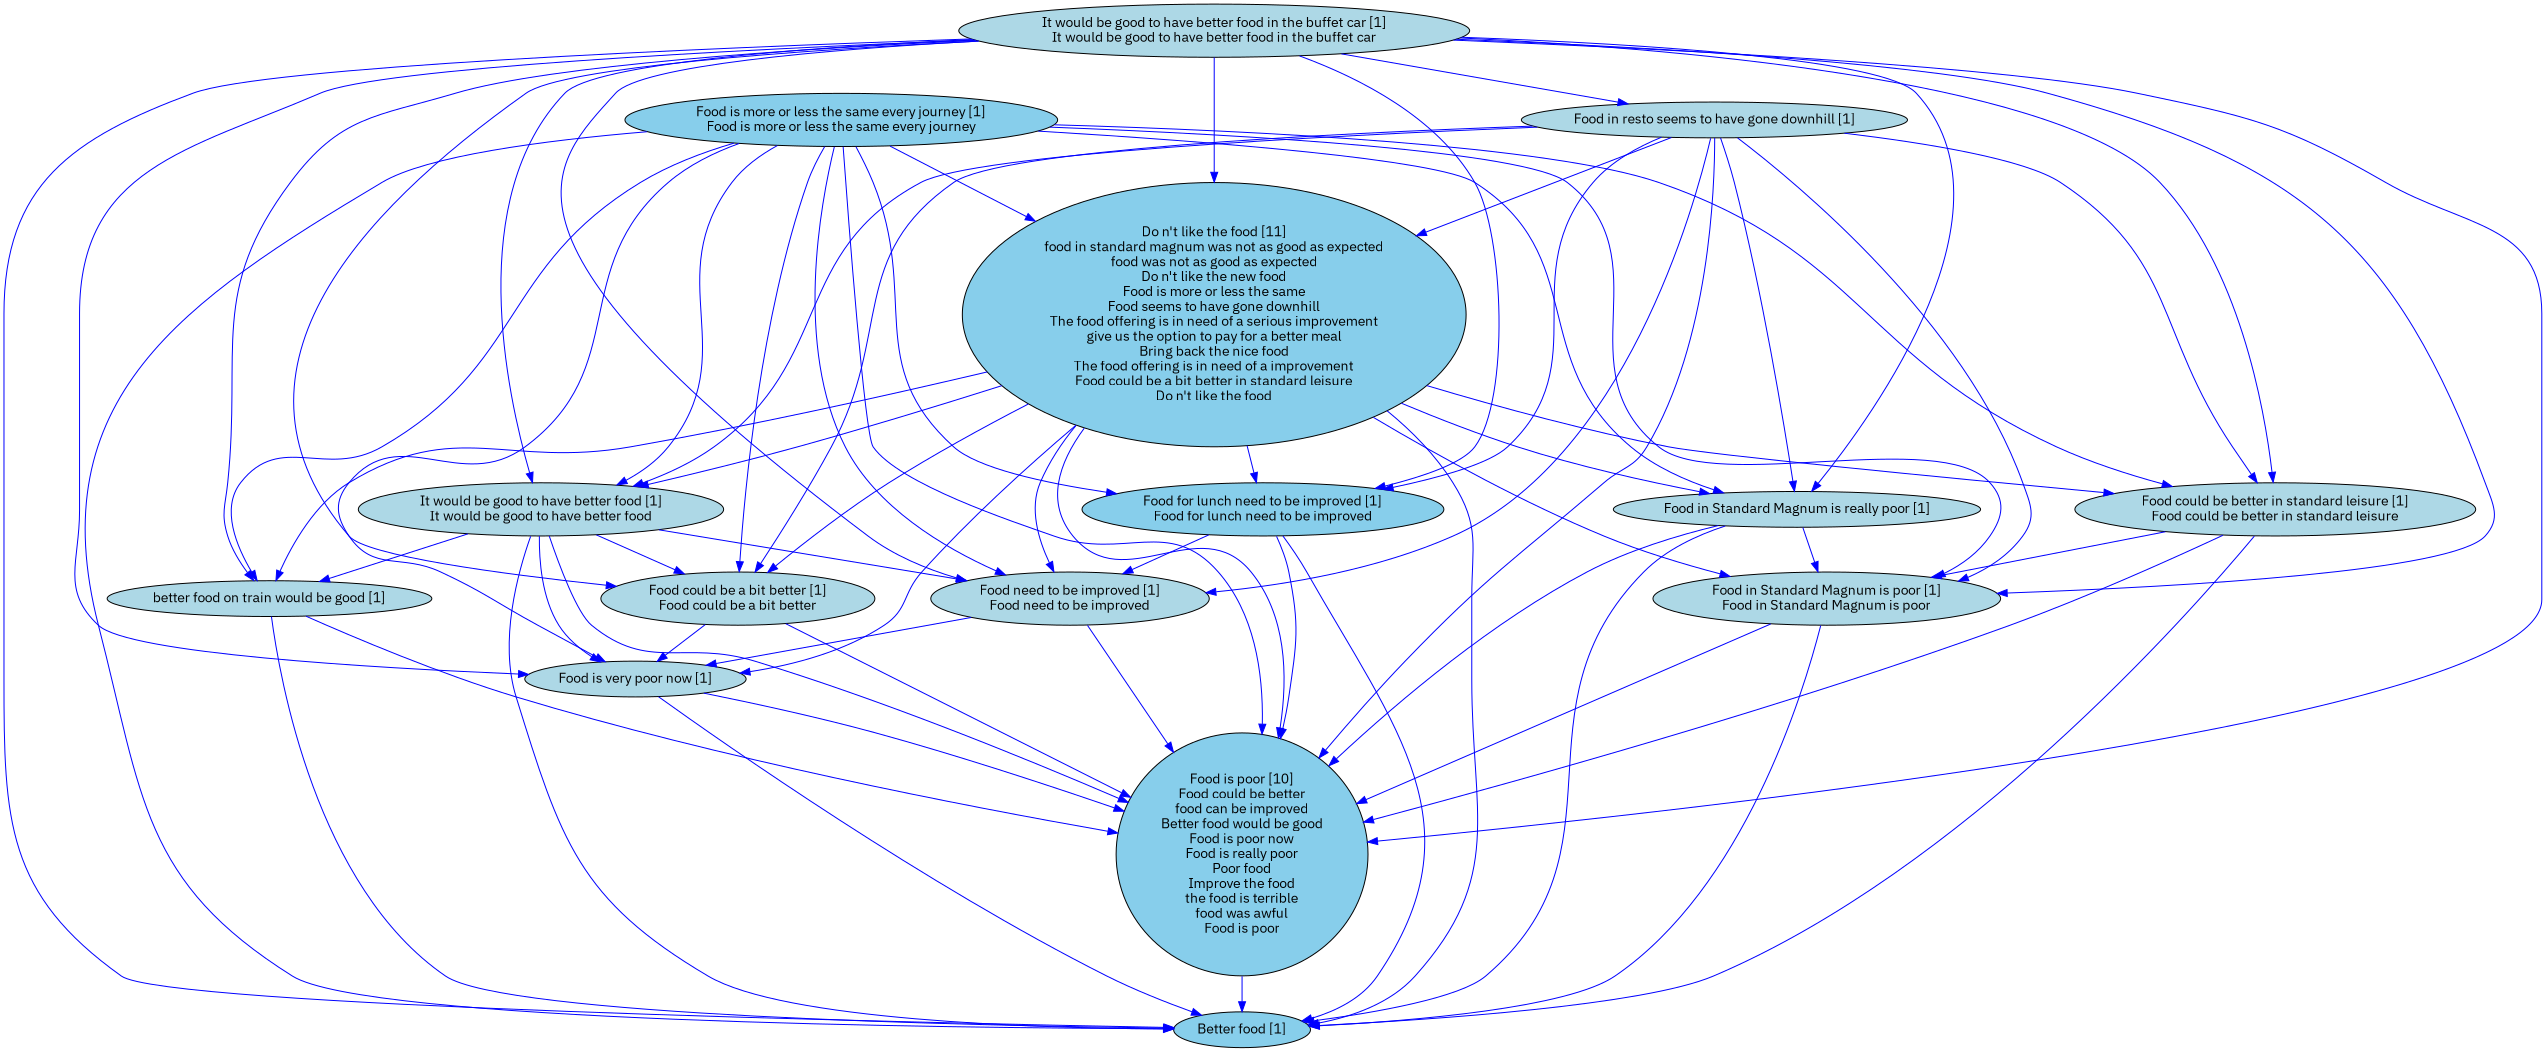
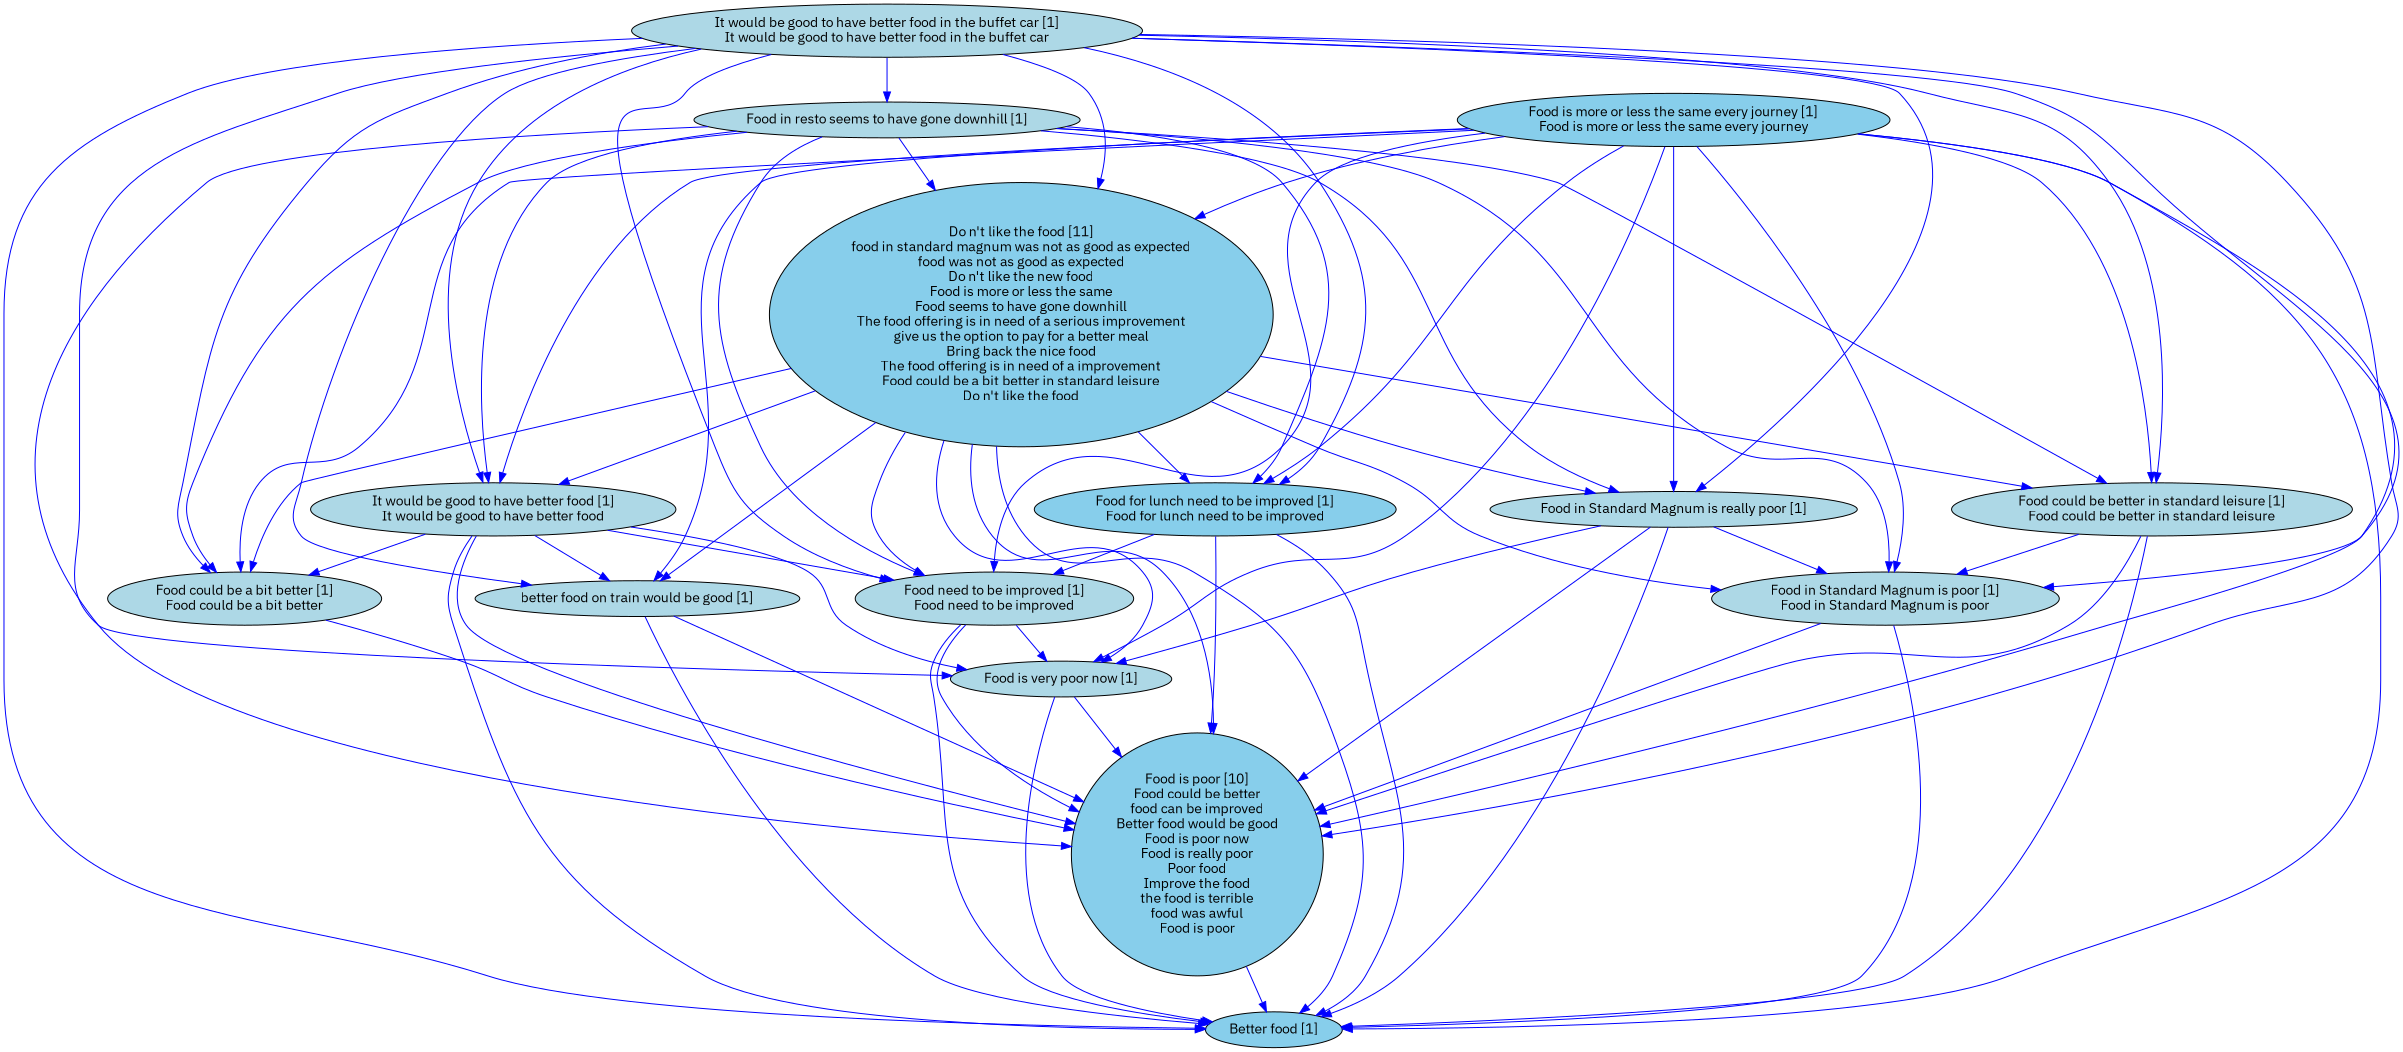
edge "Food could be a bit better [1] Food could be a bit better" -> "Food is very poor now [1]": now "Food in Standard Magnum is really poor [1]" -> "Food is very poor now [1]"
edge "Food need to be improved [1] Food need to be improved" -> "Better food [1]": added
